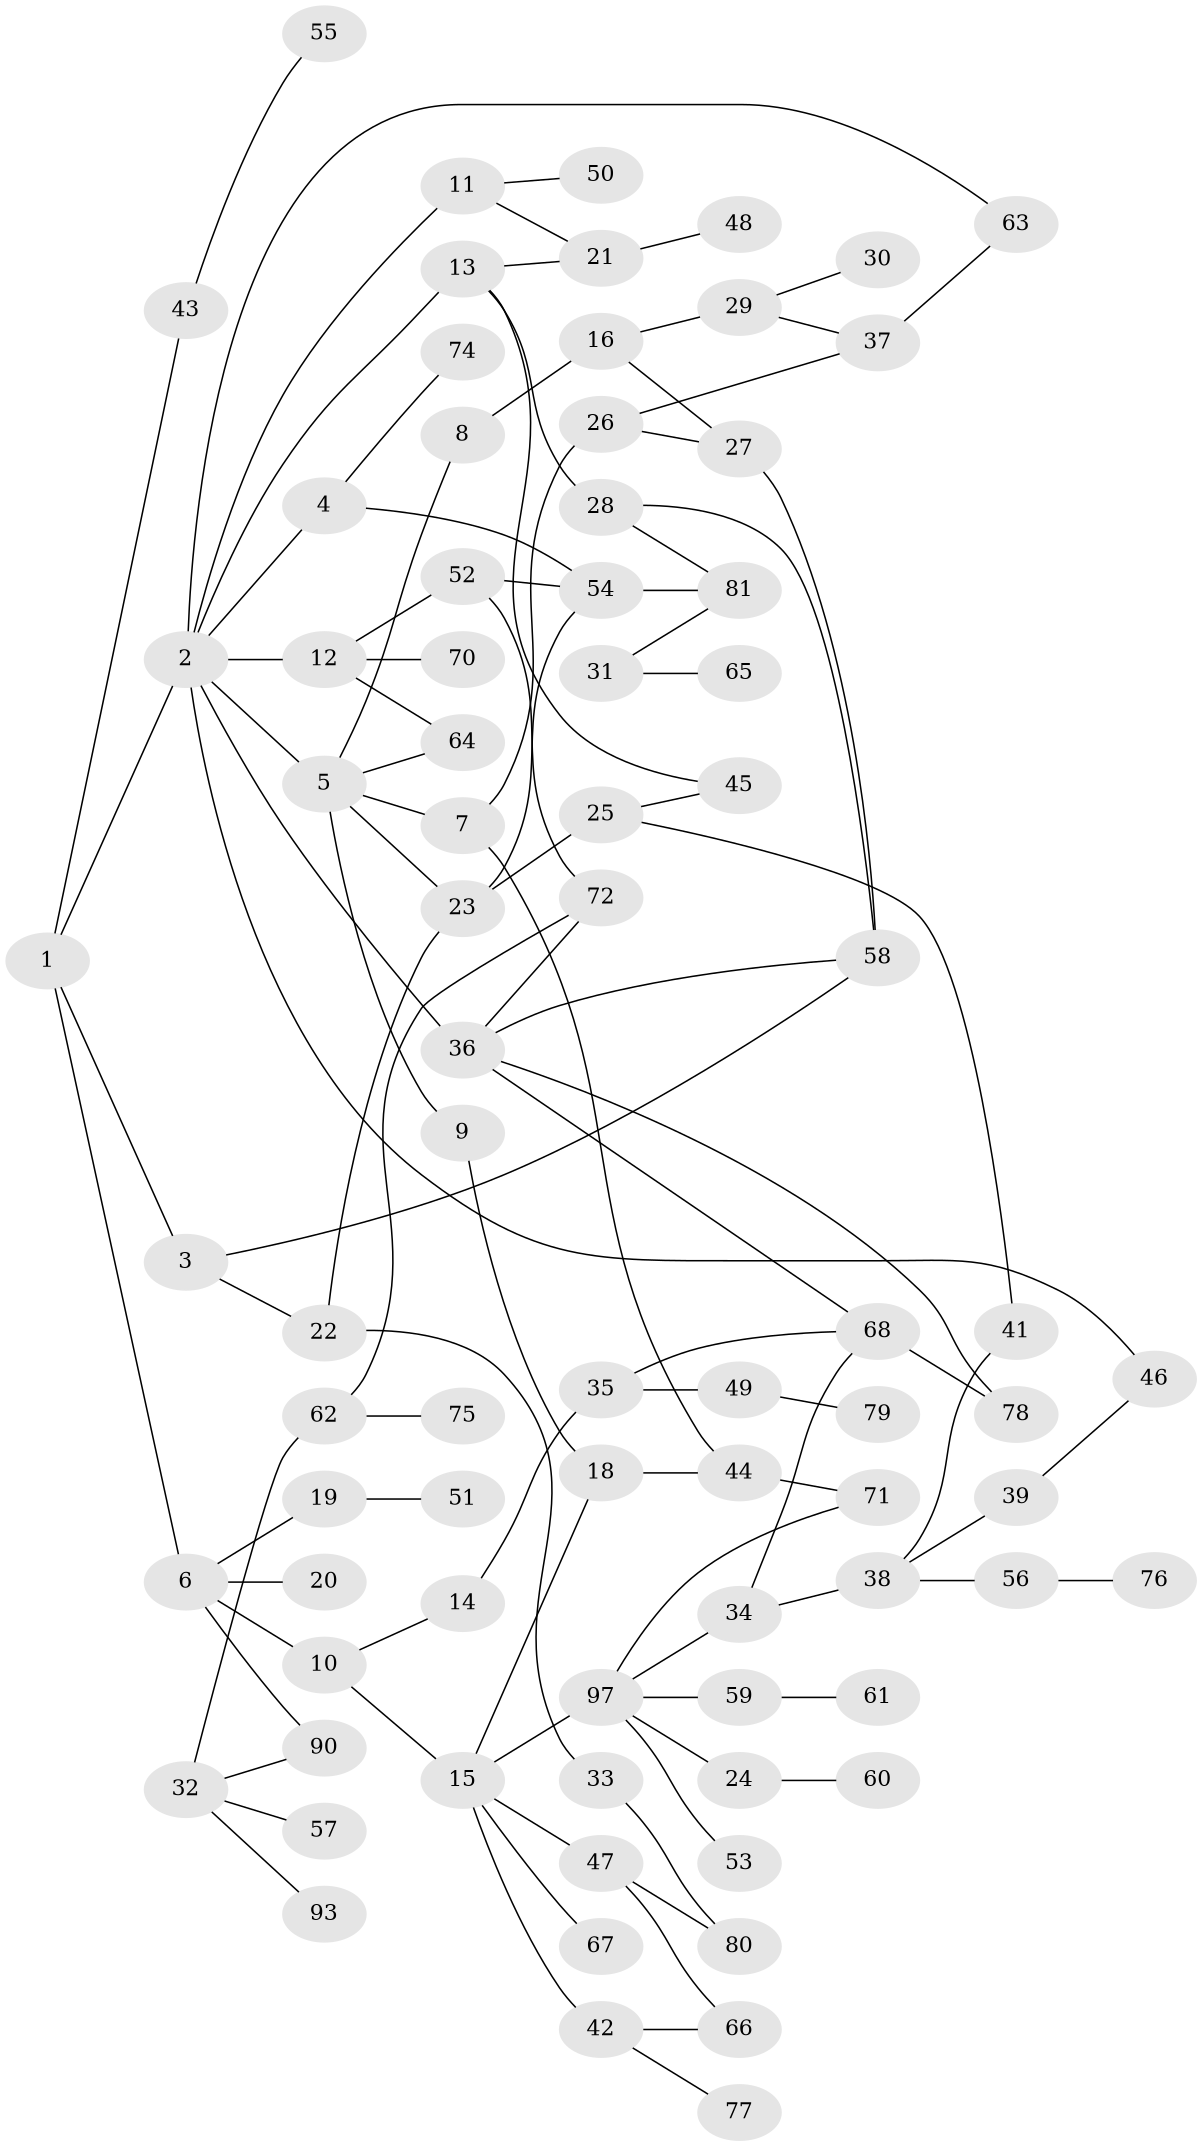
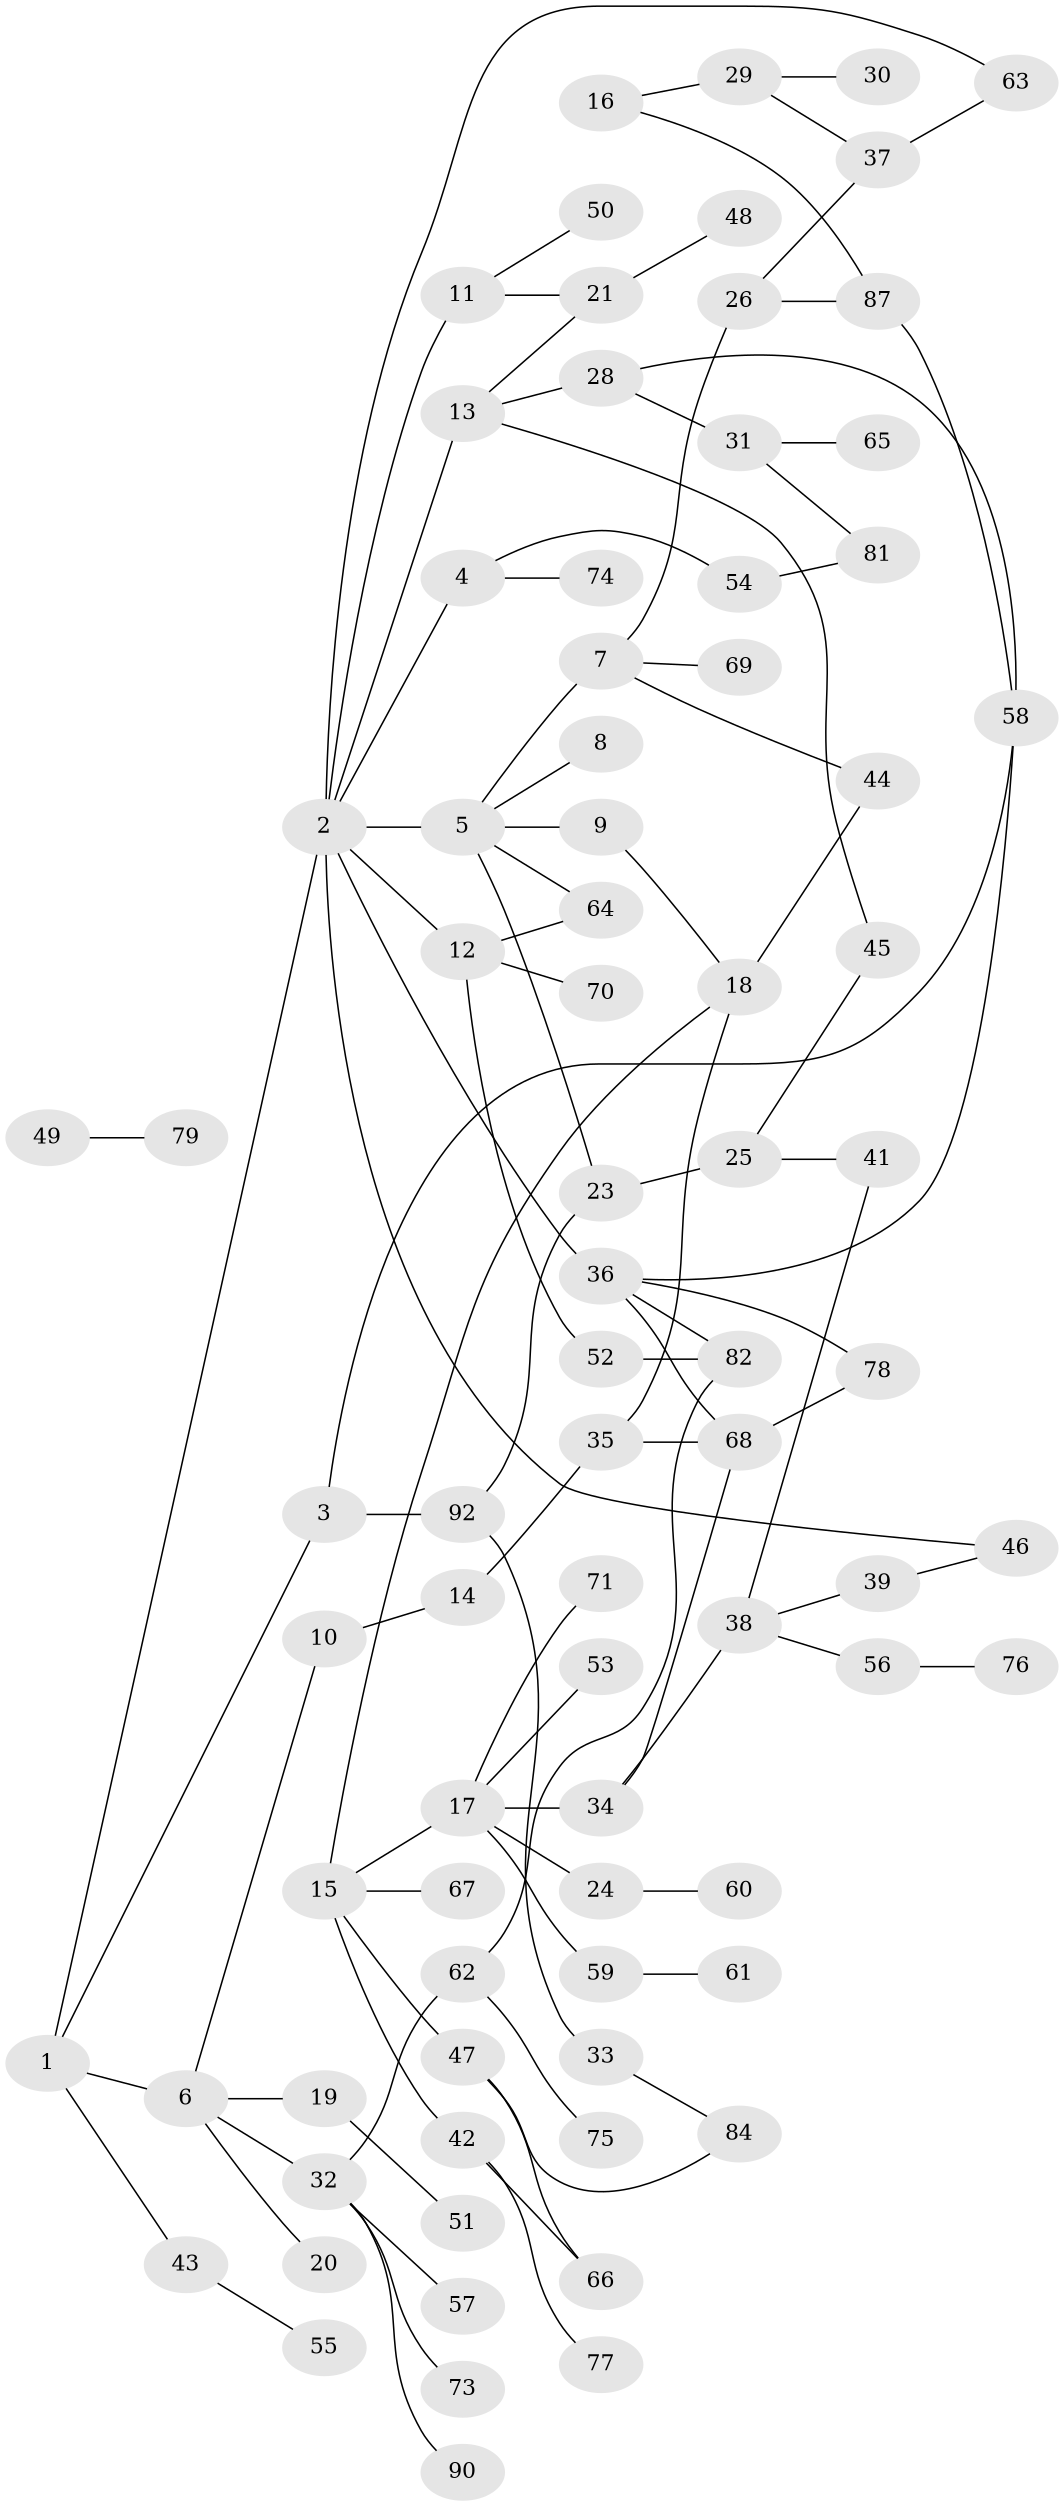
edge "16" -- "8": removed
node "27": label "27" -> "87"
edge "28" -- "81": now "28" -- "31"
edge "52" -- "54": removed
node "69": added
edge "54" -- "23": removed
node "72": label "72" -> "82"
node "22": label "22" -> "92"
edge "35" -- "49": now "35" -- "18"
edge "44" -- "71": removed
edge "6" -- "90": now "6" -- "32"
node "97": label "97" -> "17"
edge "10" -- "15": removed
node "93": label "93" -> "73"
node "80": label "80" -> "84"
